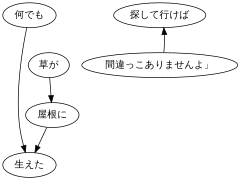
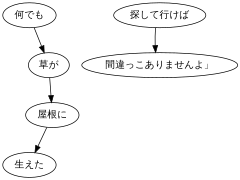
edge "間違っこありませんよ」" -> "探して行けば": reversed
edge "何でも" -> "生えた": now "何でも" -> "草が"
